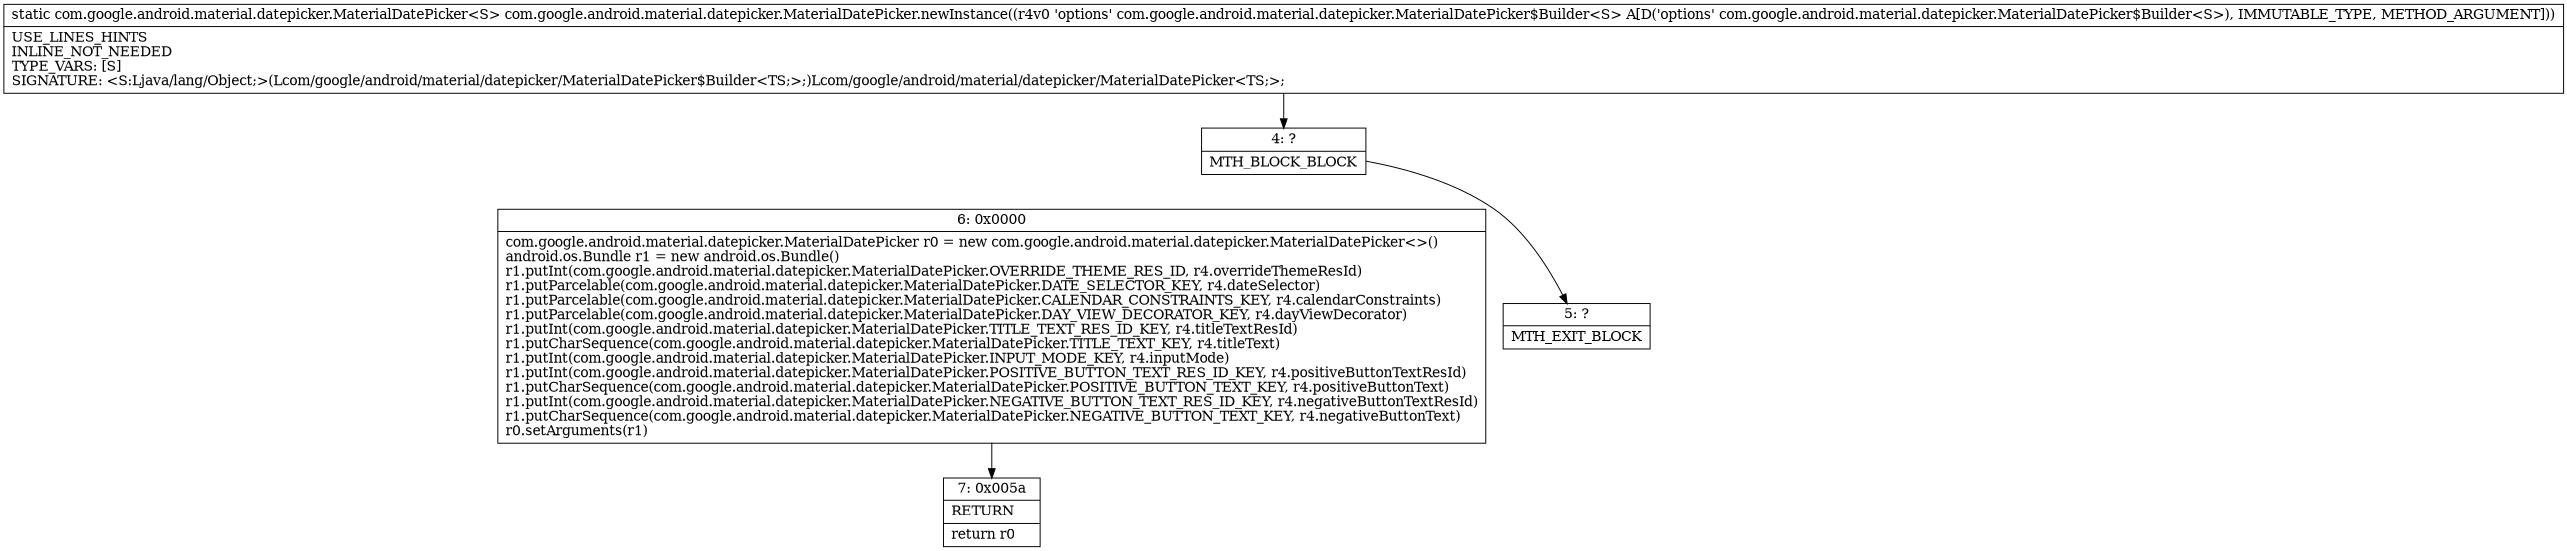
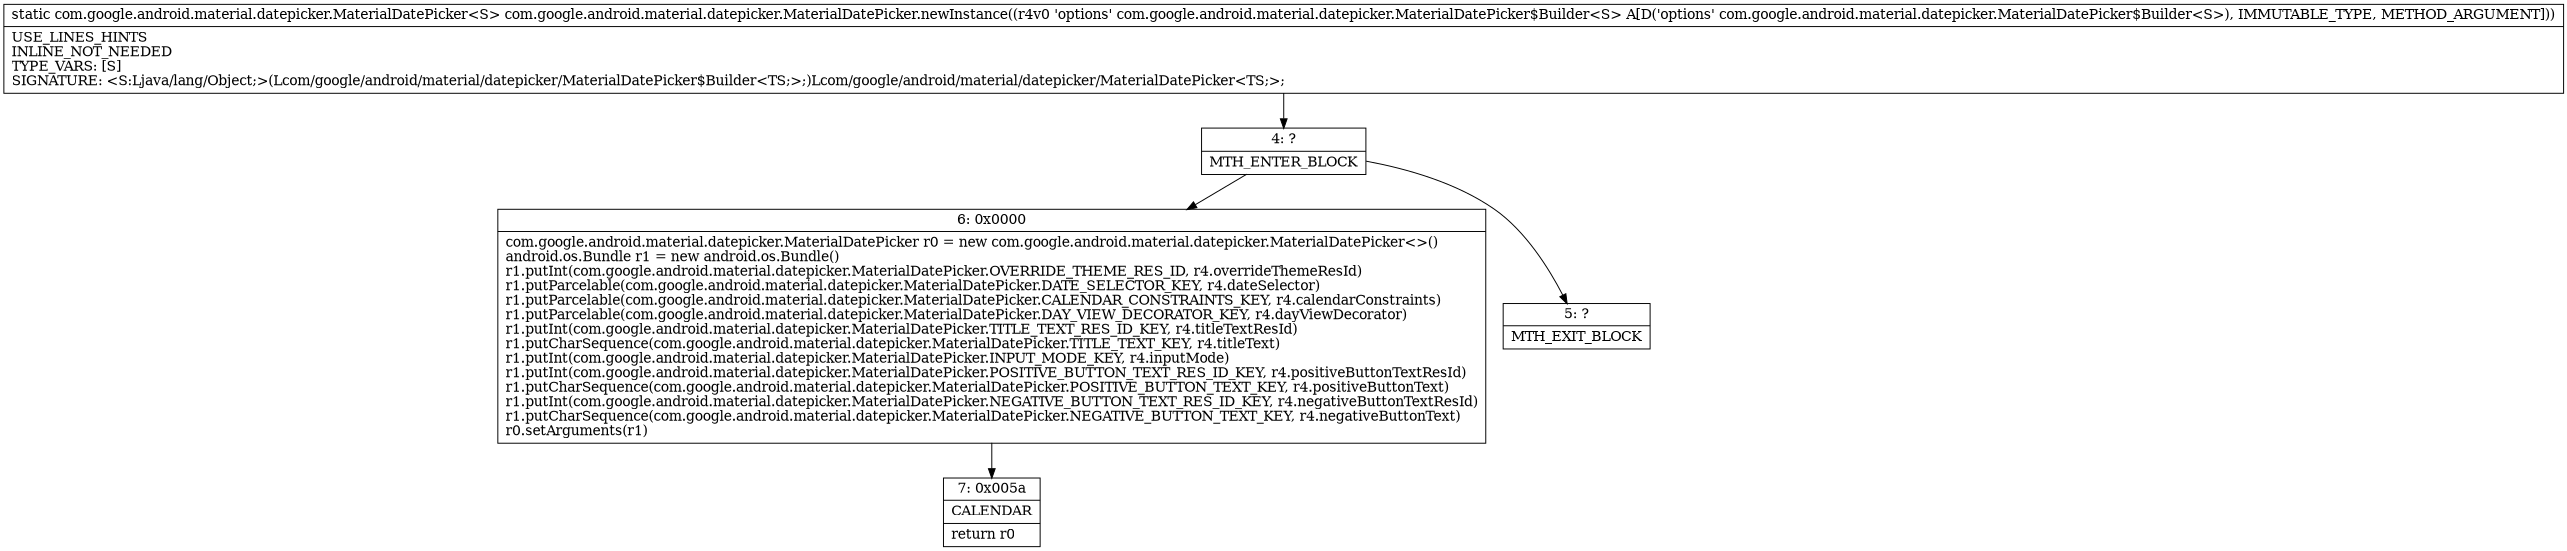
node "4: ?": text "MTH_BLOCK_BLOCK" -> "MTH_ENTER_BLOCK"
edge "4: ?" -> "6: 0x0000": added
node "7: 0x005a": text "RETURN" -> "CALENDAR"
